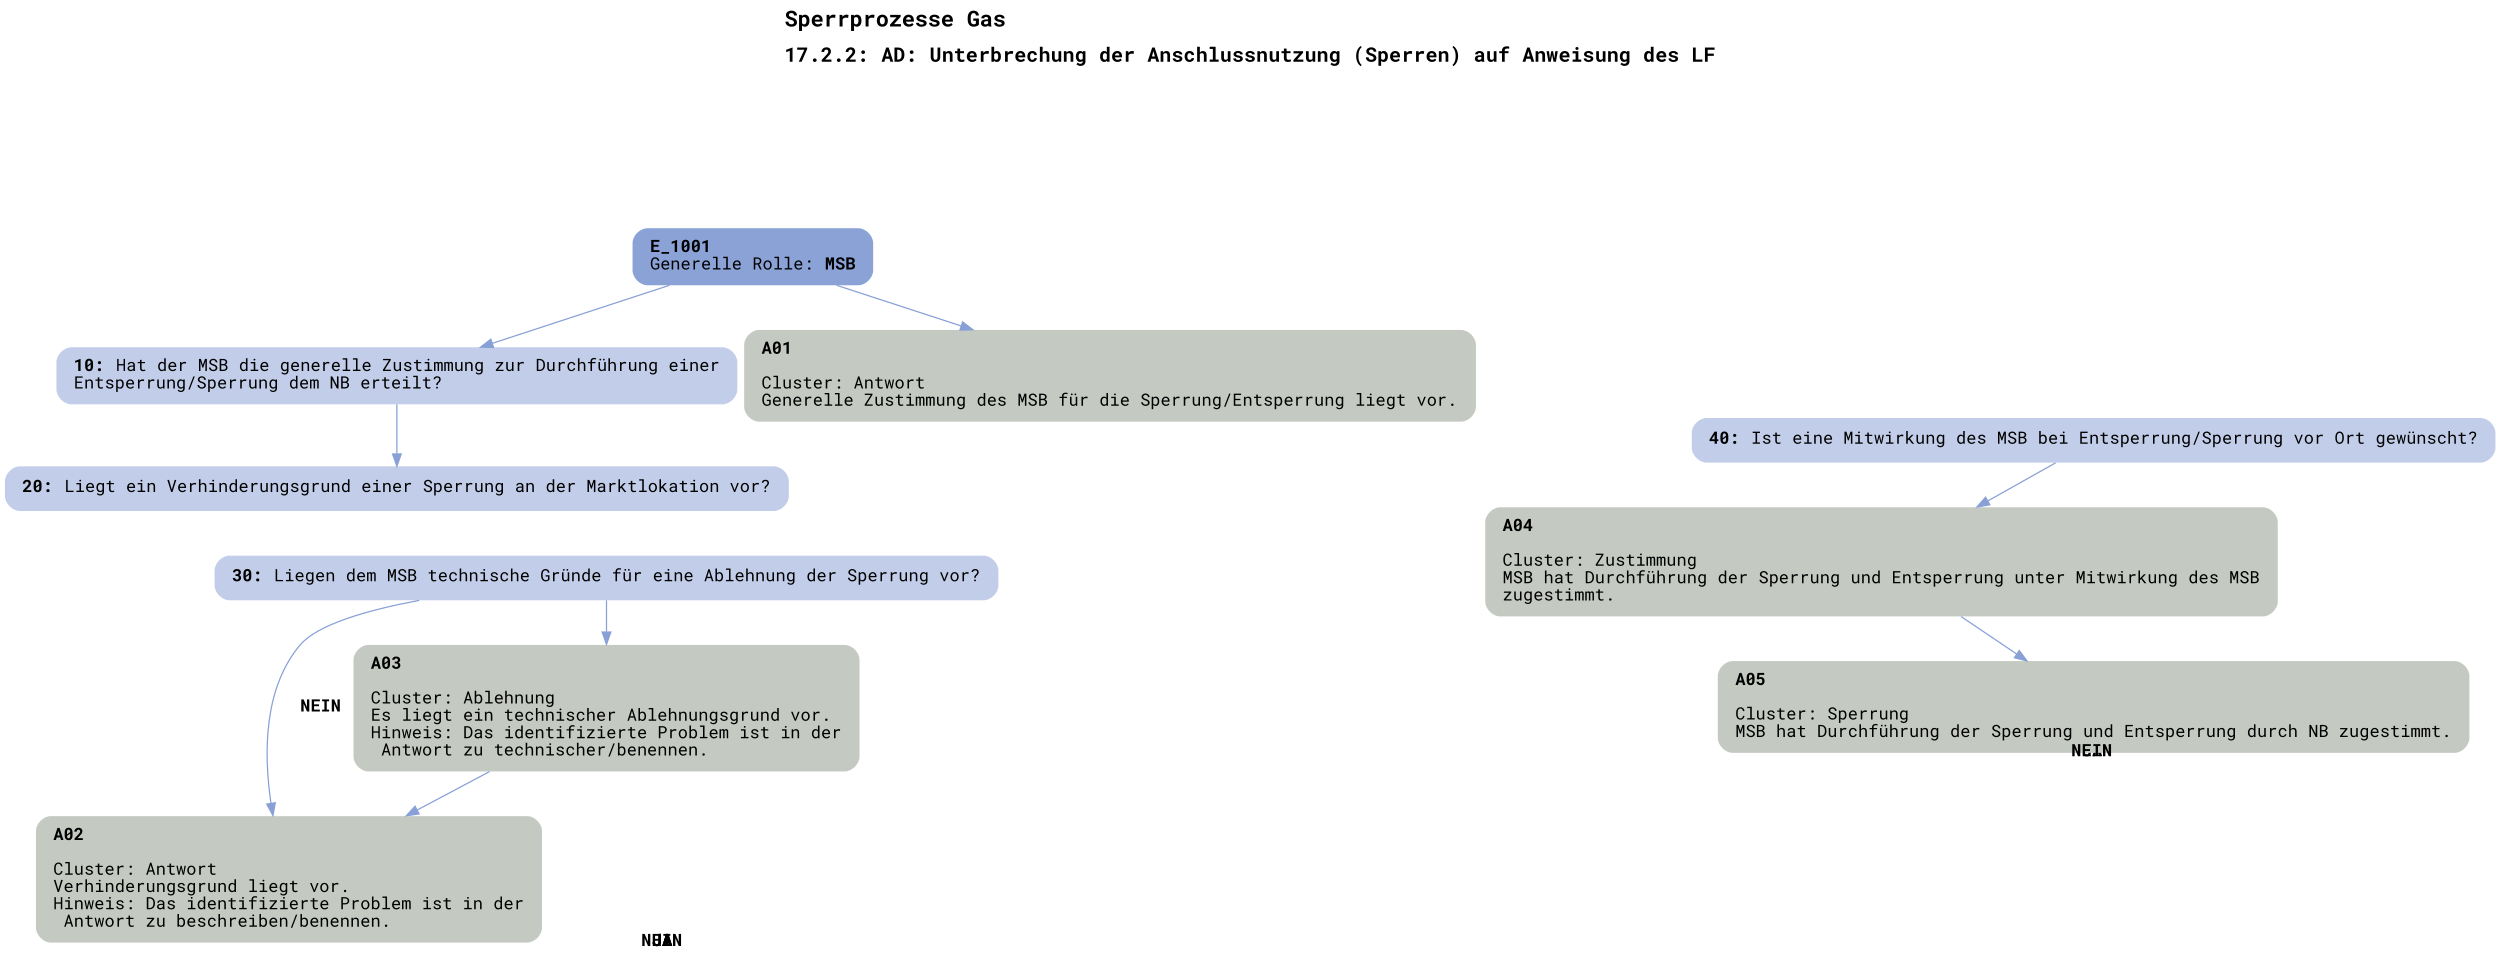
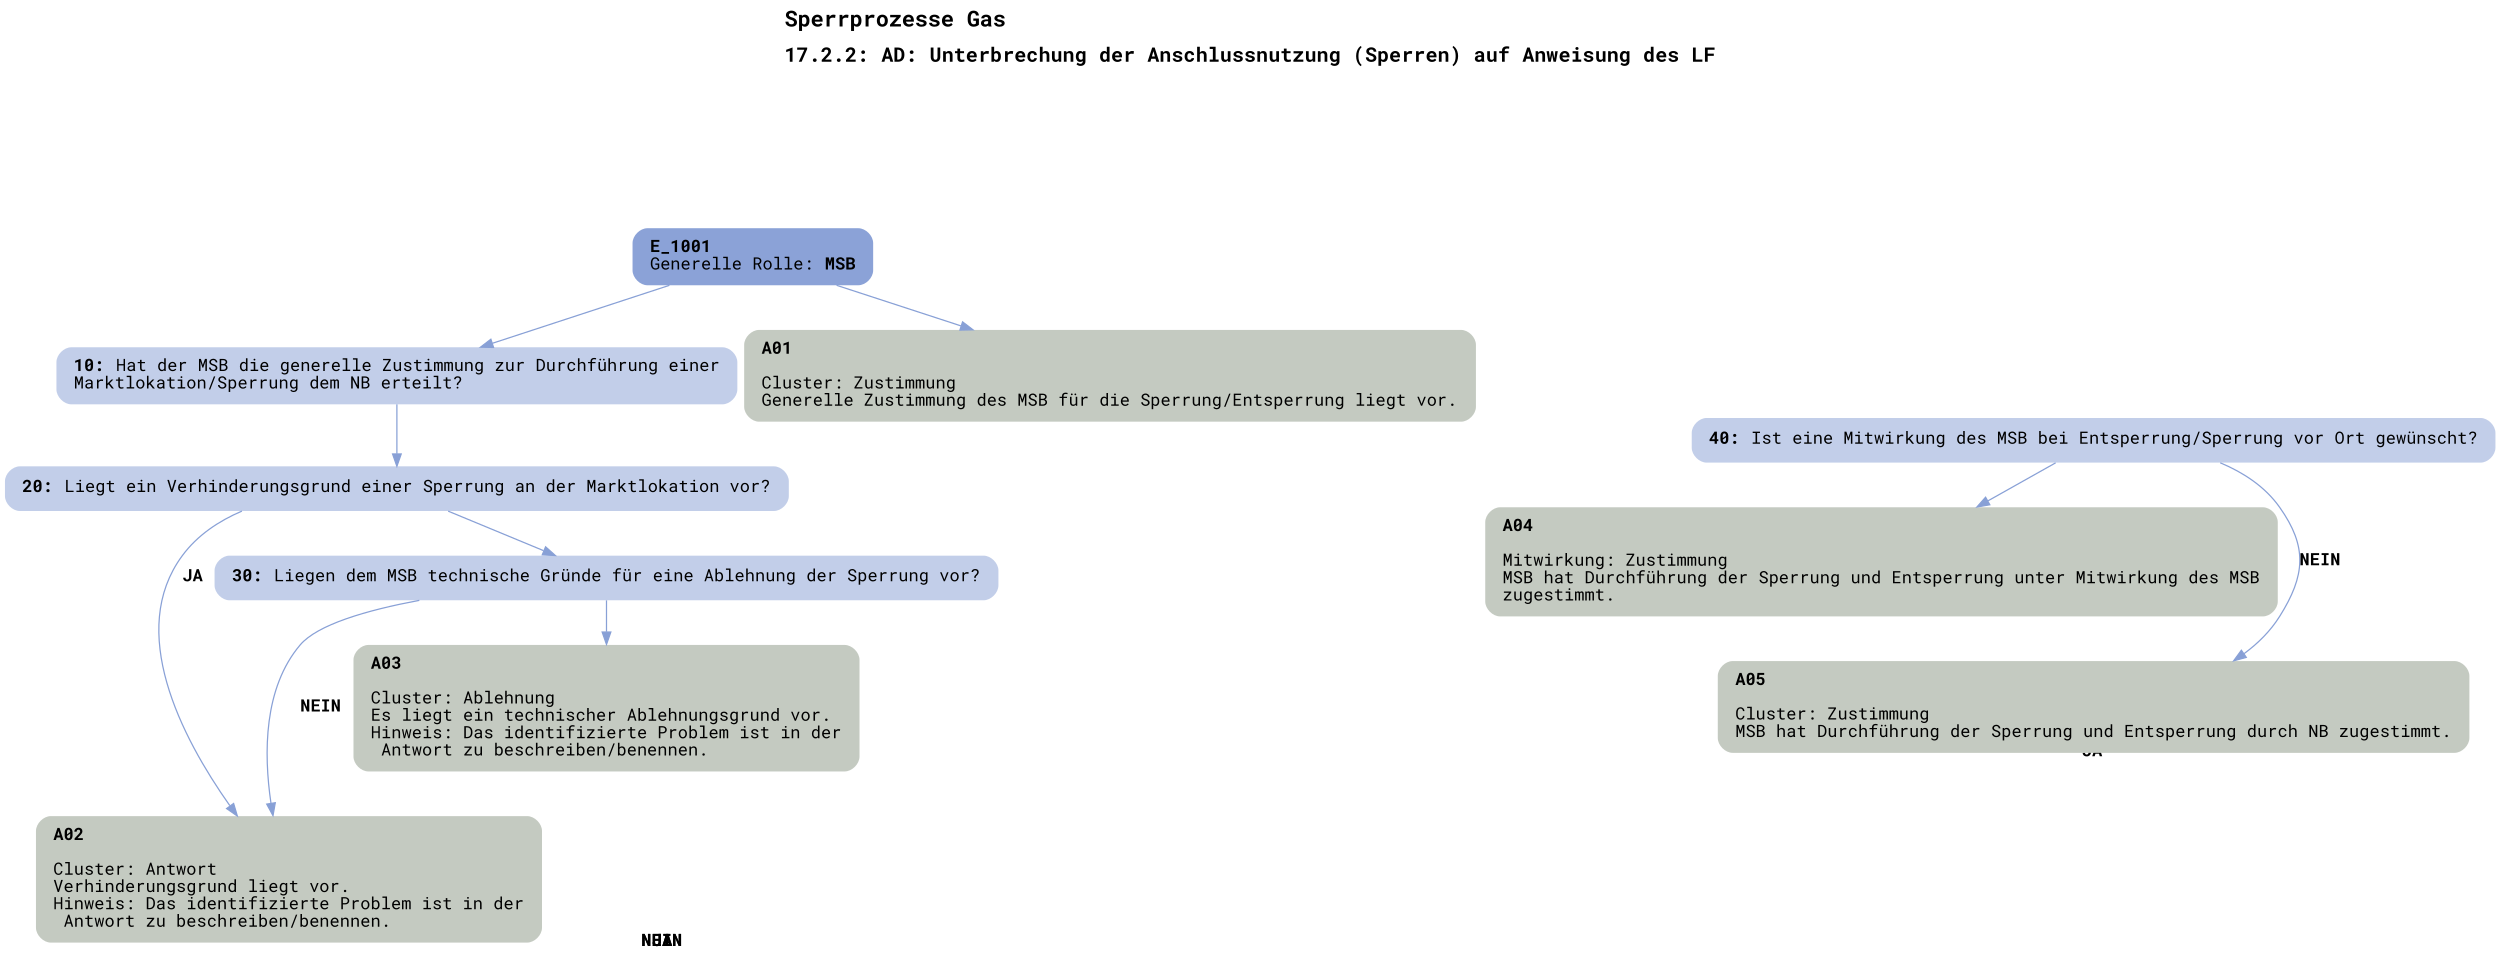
node "10:": text "Entsperrung/Sperrung dem NB erteilt?" -> "Marktlokation/Sperrung dem NB erteilt?"
node "A01": text "Cluster: Antwort" -> "Cluster: Zustimmung"
edge "20:" -> "30:": added
node "A04": text "Cluster: Zustimmung" -> "Mitwirkung: Zustimmung"
edge "A04" -> "A05": now "40:" -> "A05"
node "A05": text "Cluster: Sperrung" -> "Cluster: Zustimmung"
node "A03": text "Antwort zu technischer/benennen." -> "Antwort zu beschreiben/benennen."
edge "A03" -> "A02": now "20:" -> "A02"
